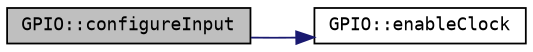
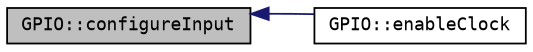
edge "GPIO::configureInput" -> "GPIO::enableClock": reversed
